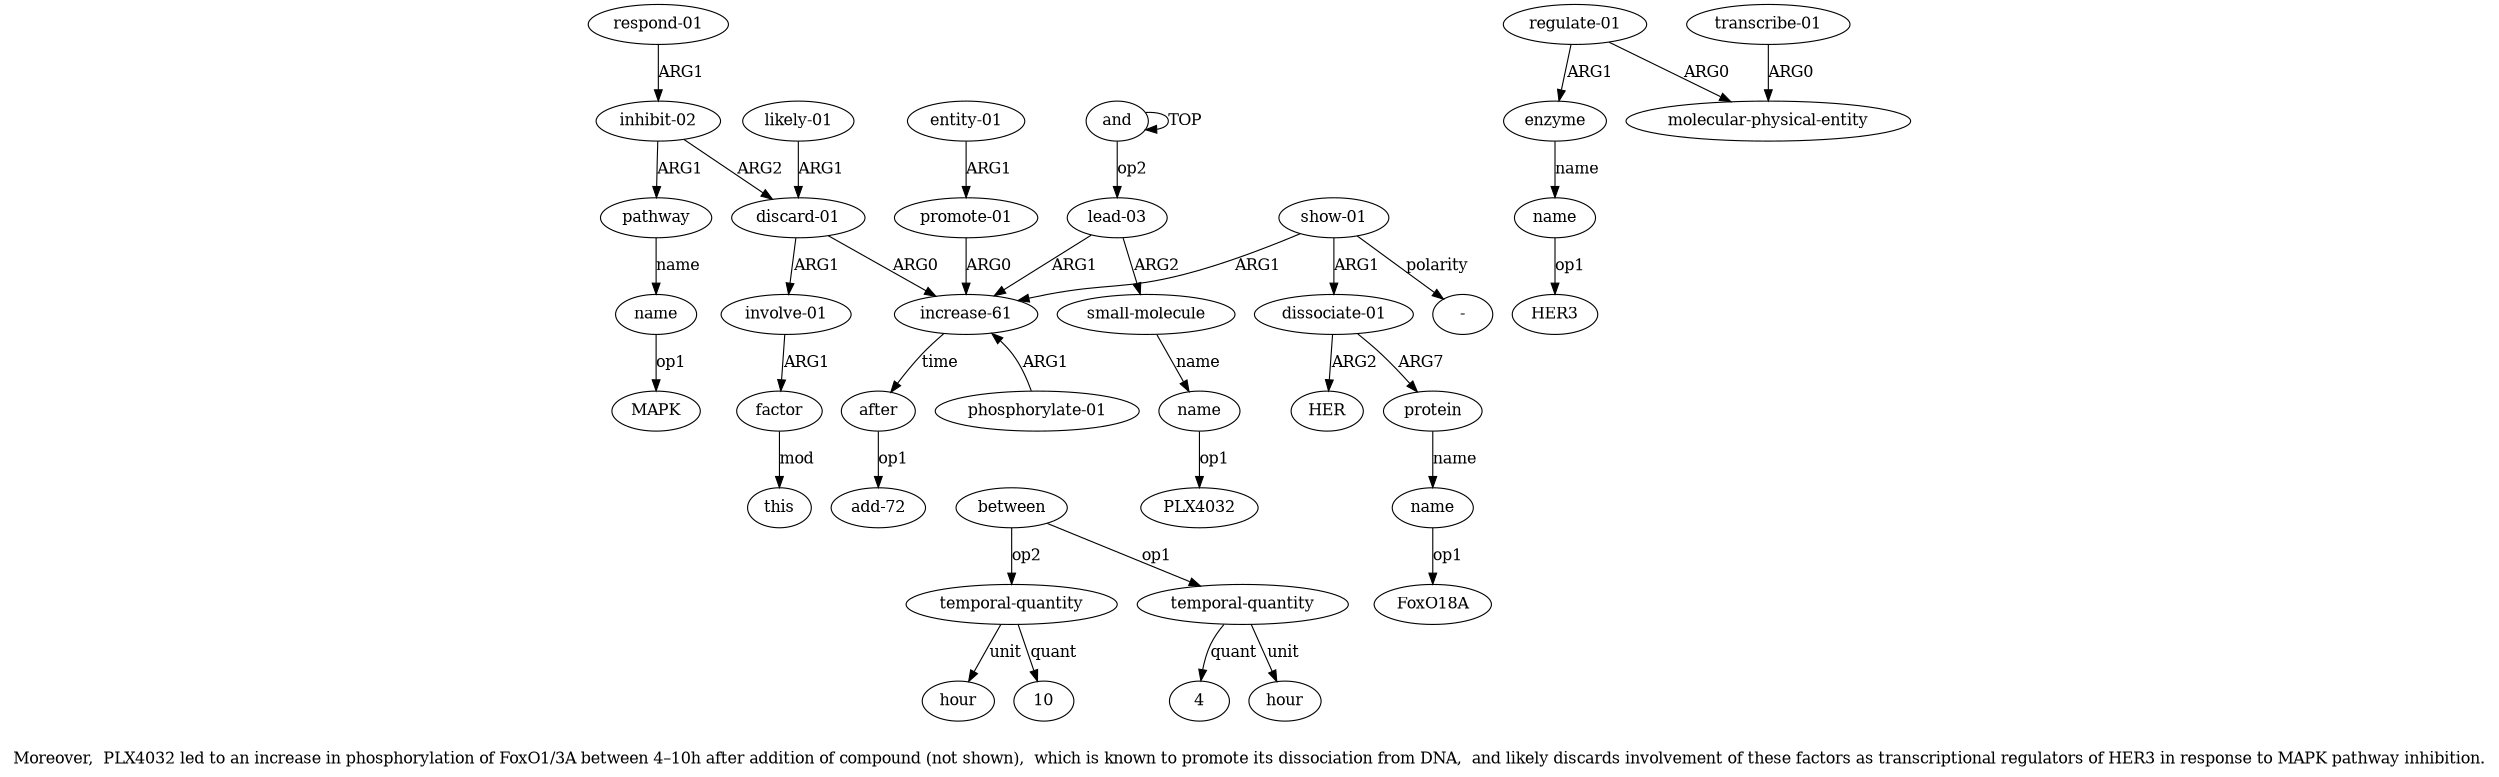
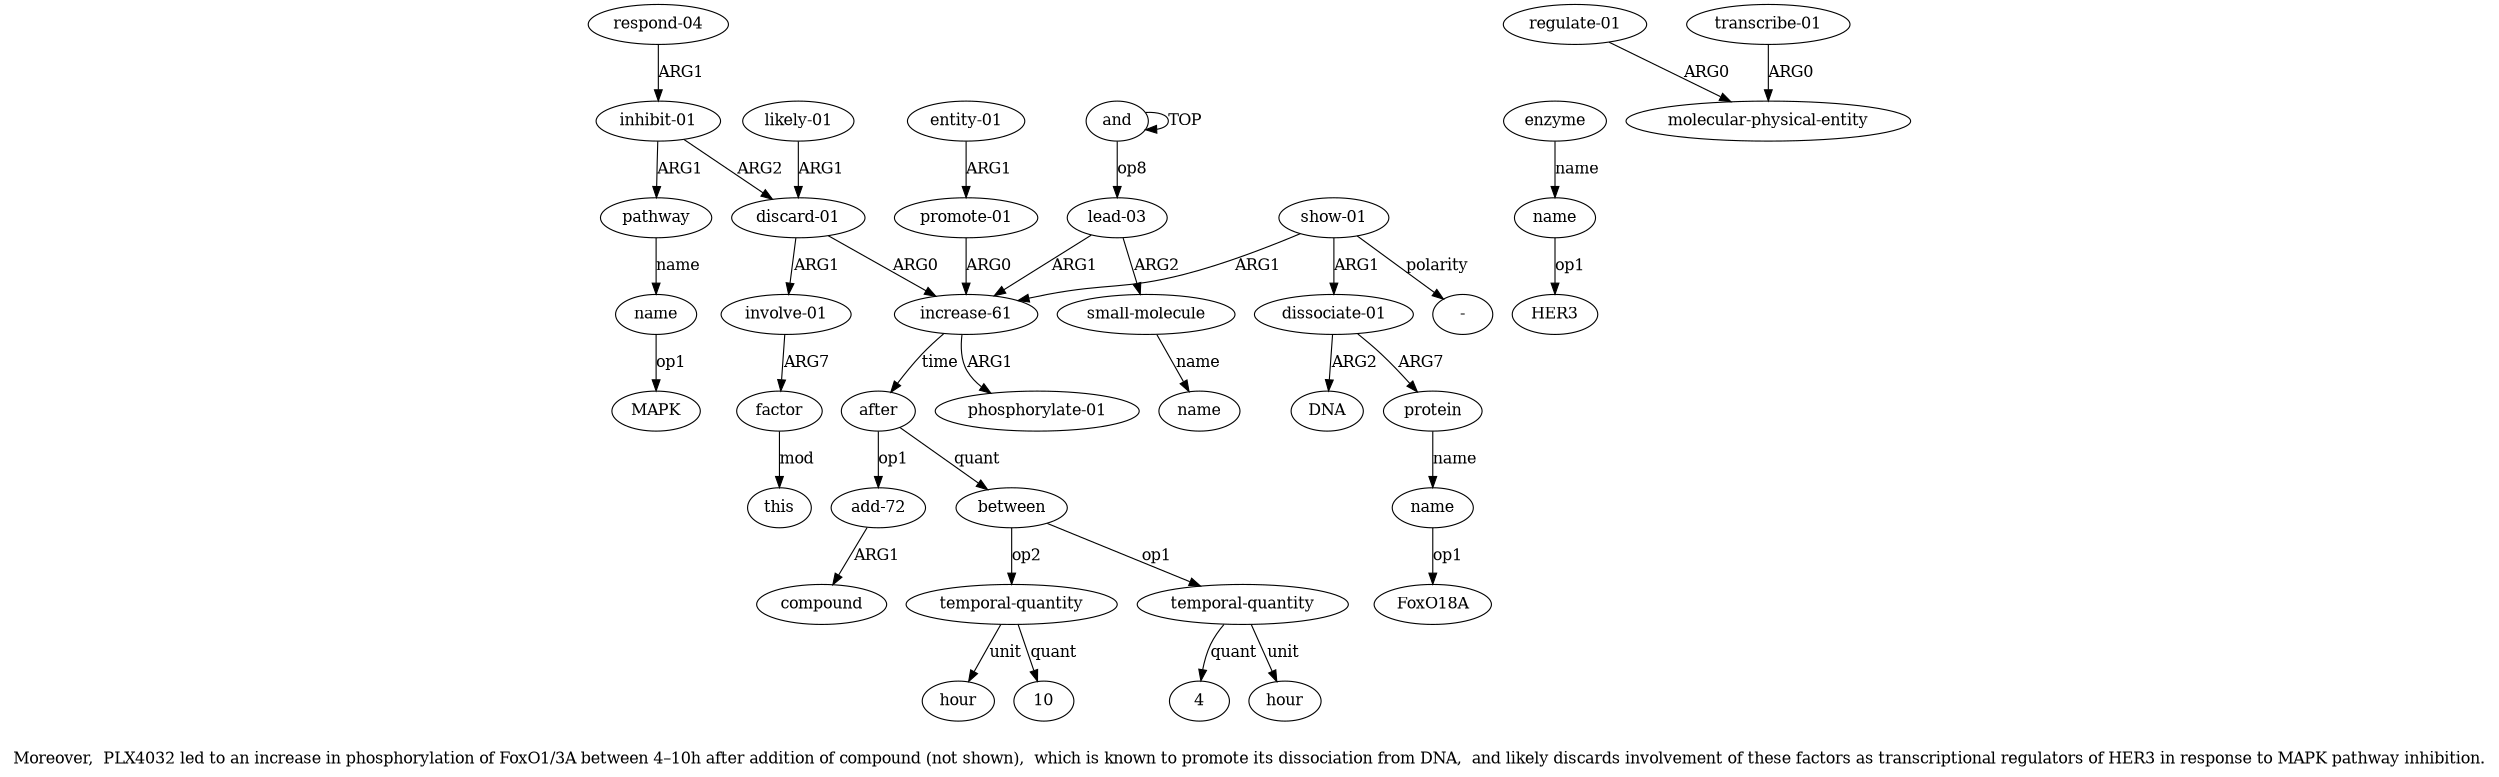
node "respond-01": label "respond-01" -> "respond-04"
edge "regulate-01" -> "enzyme": removed, label "ARG1"
node "inhibit-02": label "inhibit-02" -> "inhibit-01"
edge "and" -> "lead-03": label "op2" -> "op8"
edge "involve-01" -> "factor": label "ARG1" -> "ARG7"
edge "phosphorylate-01" -> "increase-61": reversed
node "HER": label "HER" -> "DNA"
edge "after" -> "between": added, label "quant"
node "PLX4032": removed
node "compound": added
